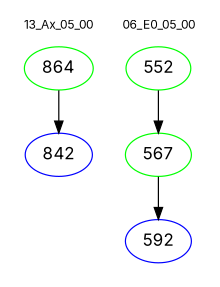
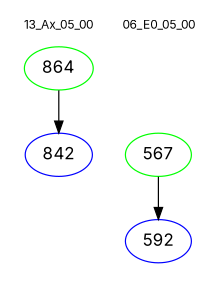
node "552": removed
